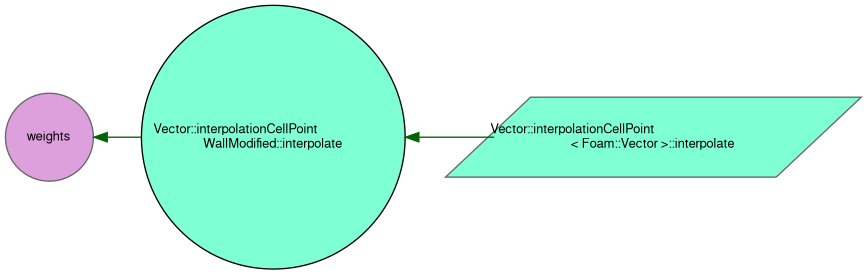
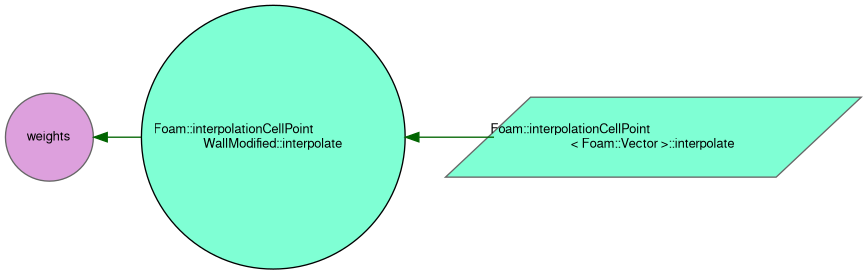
node "Vector::interpolationCellPoint WallModified::interpolate": label "Vector::interpolationCellPoint WallModified::interpolate" -> "Foam::interpolationCellPoint WallModified::interpolate"
node "Vector::interpolationCellPoint < Foam::Vector >::interpolate": label "Vector::interpolationCellPoint < Foam::Vector >::interpolate" -> "Foam::interpolationCellPoint < Foam::Vector >::interpolate"
